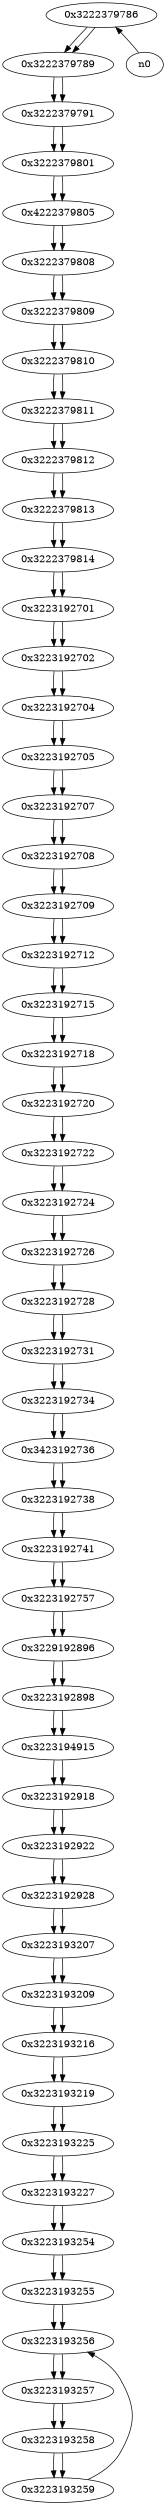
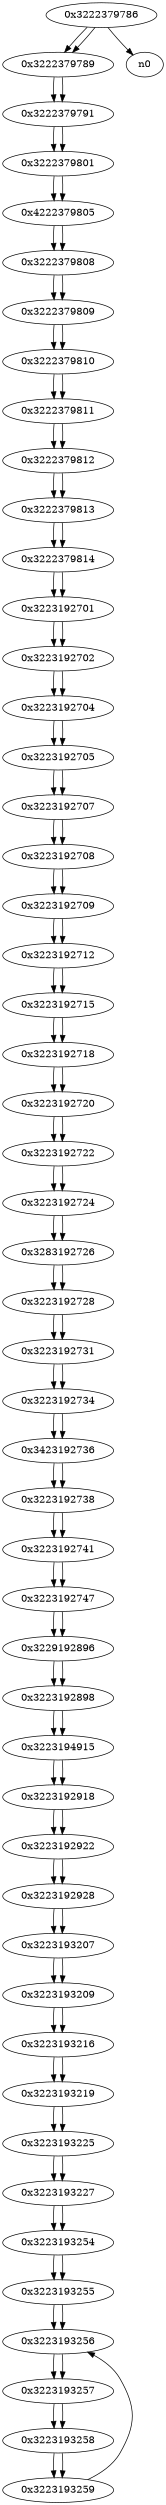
edge "n0" -> "0x3222379786": reversed
node "0x3223192726": label "0x3223192726" -> "0x3283192726"
node "0x3223192757": label "0x3223192757" -> "0x3223192747"
